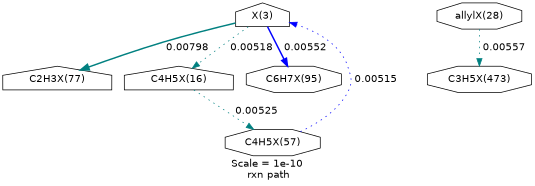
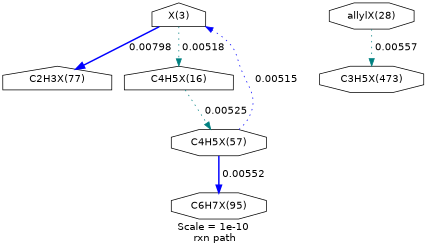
edge "X(3)" -> "C2H3X(77)": color teal -> blue
edge "X(3)" -> "C6H7X(95)": now "C4H5X(57)" -> "C6H7X(95)"
